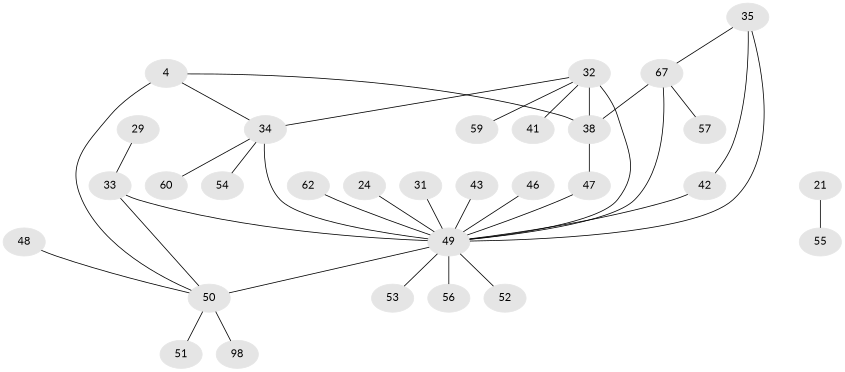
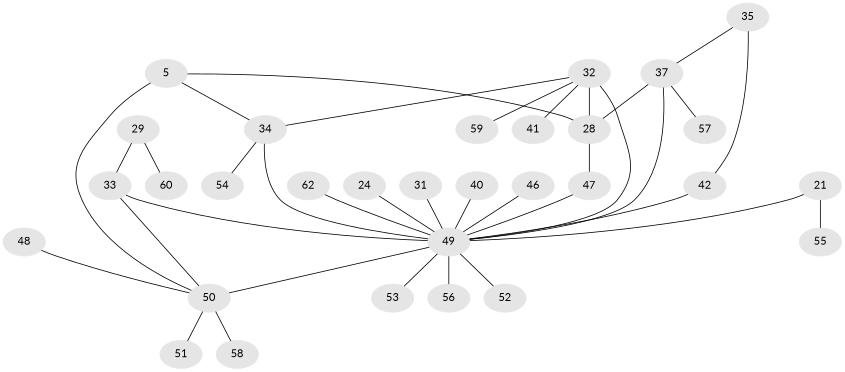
node "4": label "4" -> "5"
node "67": label "67" -> "37"
node "38": label "38" -> "28"
edge "34" -- "60": now "29" -- "60"
node "43": label "43" -> "40"
edge "35" -- "49": now "21" -- "49"
node "98": label "98" -> "58"
